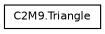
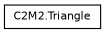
node "C2M9.Triangle": label "C2M9.Triangle" -> "C2M2.Triangle"
